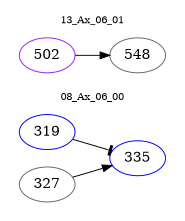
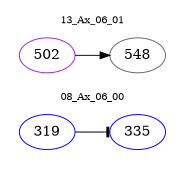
node "327": removed
